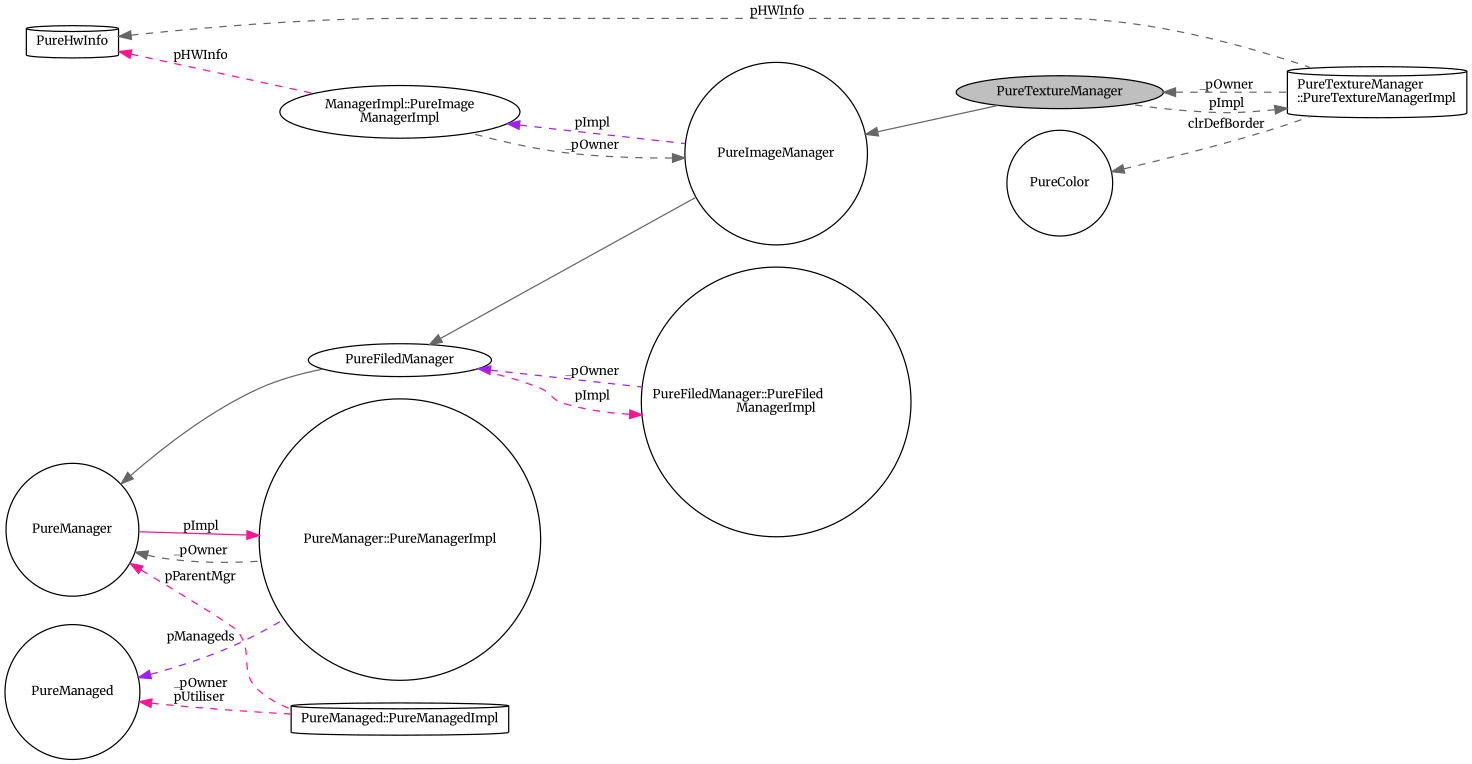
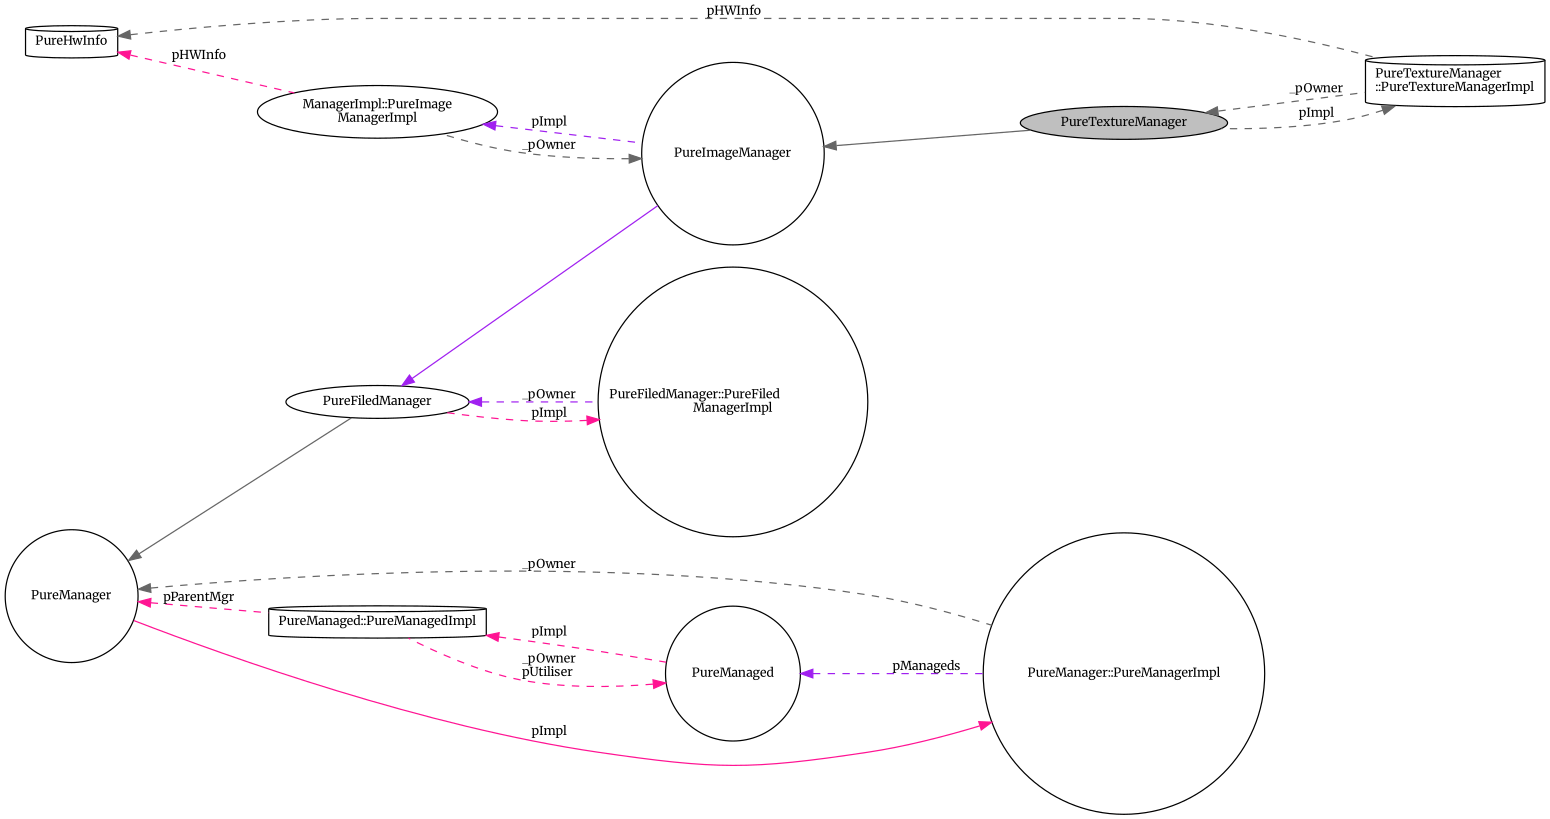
node "PureColor": removed
edge "PureImageManager" -> "PureFiledManager": color gray40 -> purple
edge "PureManaged" -> "PureManaged::PureManagedImpl": added, label "pImpl"
